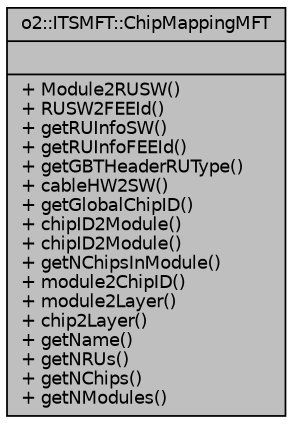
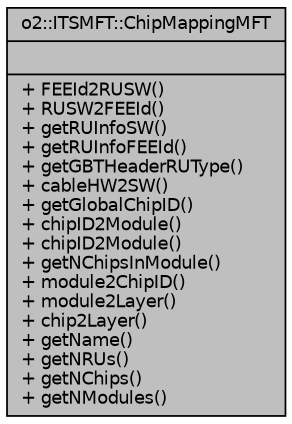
node "o2::ITSMFT::ChipMappingMFT": text "+ Module2RUSW()" -> "+ FEEId2RUSW()"
